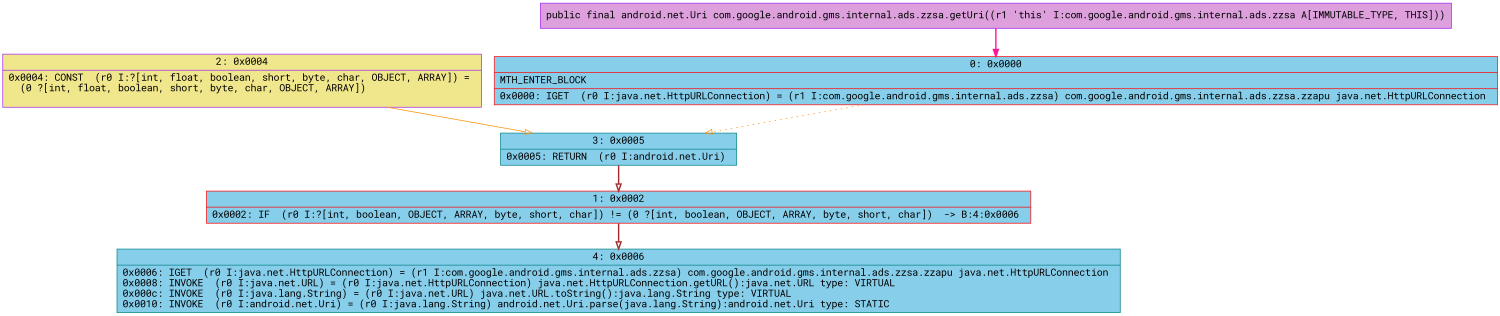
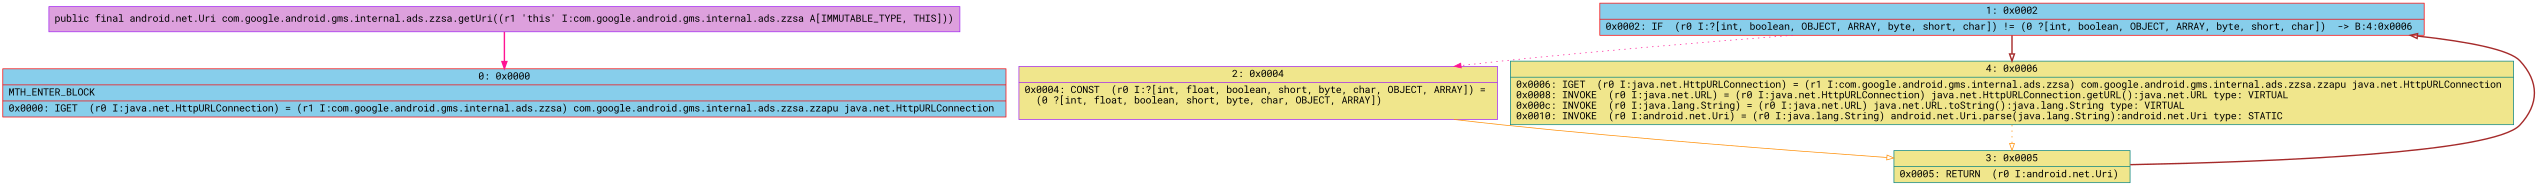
edge "1: 0x0002" -> "2: 0x0004": added
edge "0: 0x0000" -> "3: 0x0005": now "4: 0x0006" -> "3: 0x0005"
node "3: 0x0005": fillcolor skyblue -> khaki
node "4: 0x0006": fillcolor skyblue -> khaki
